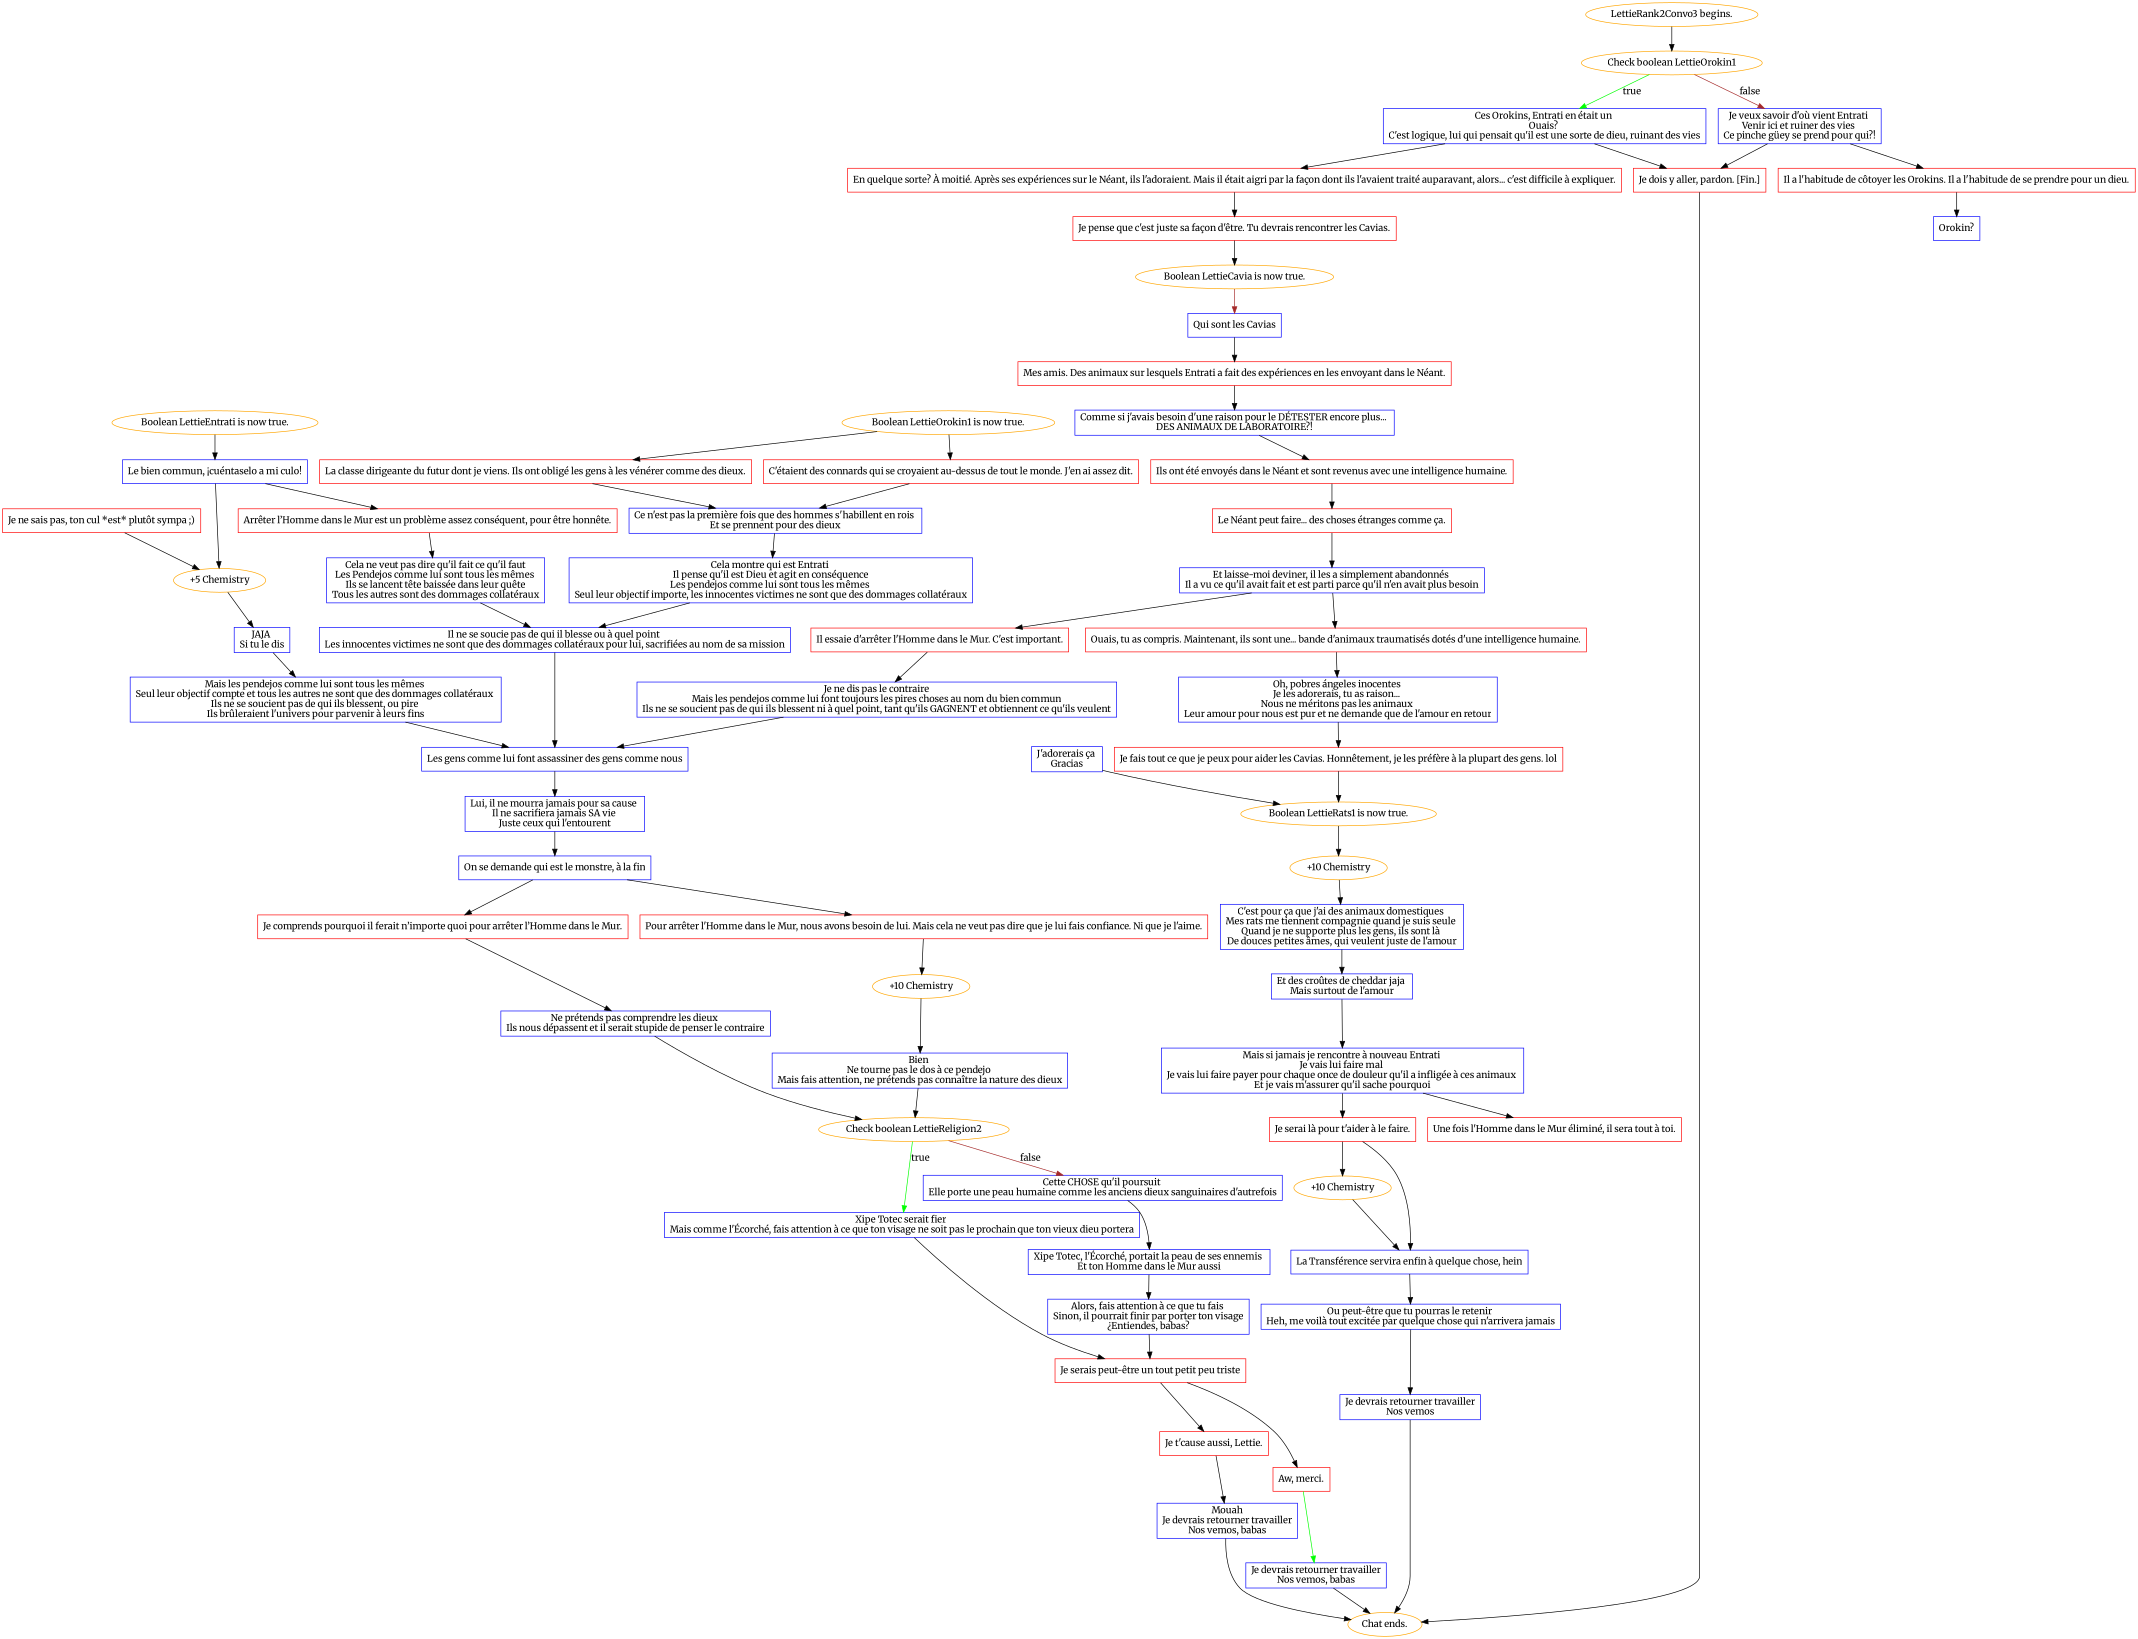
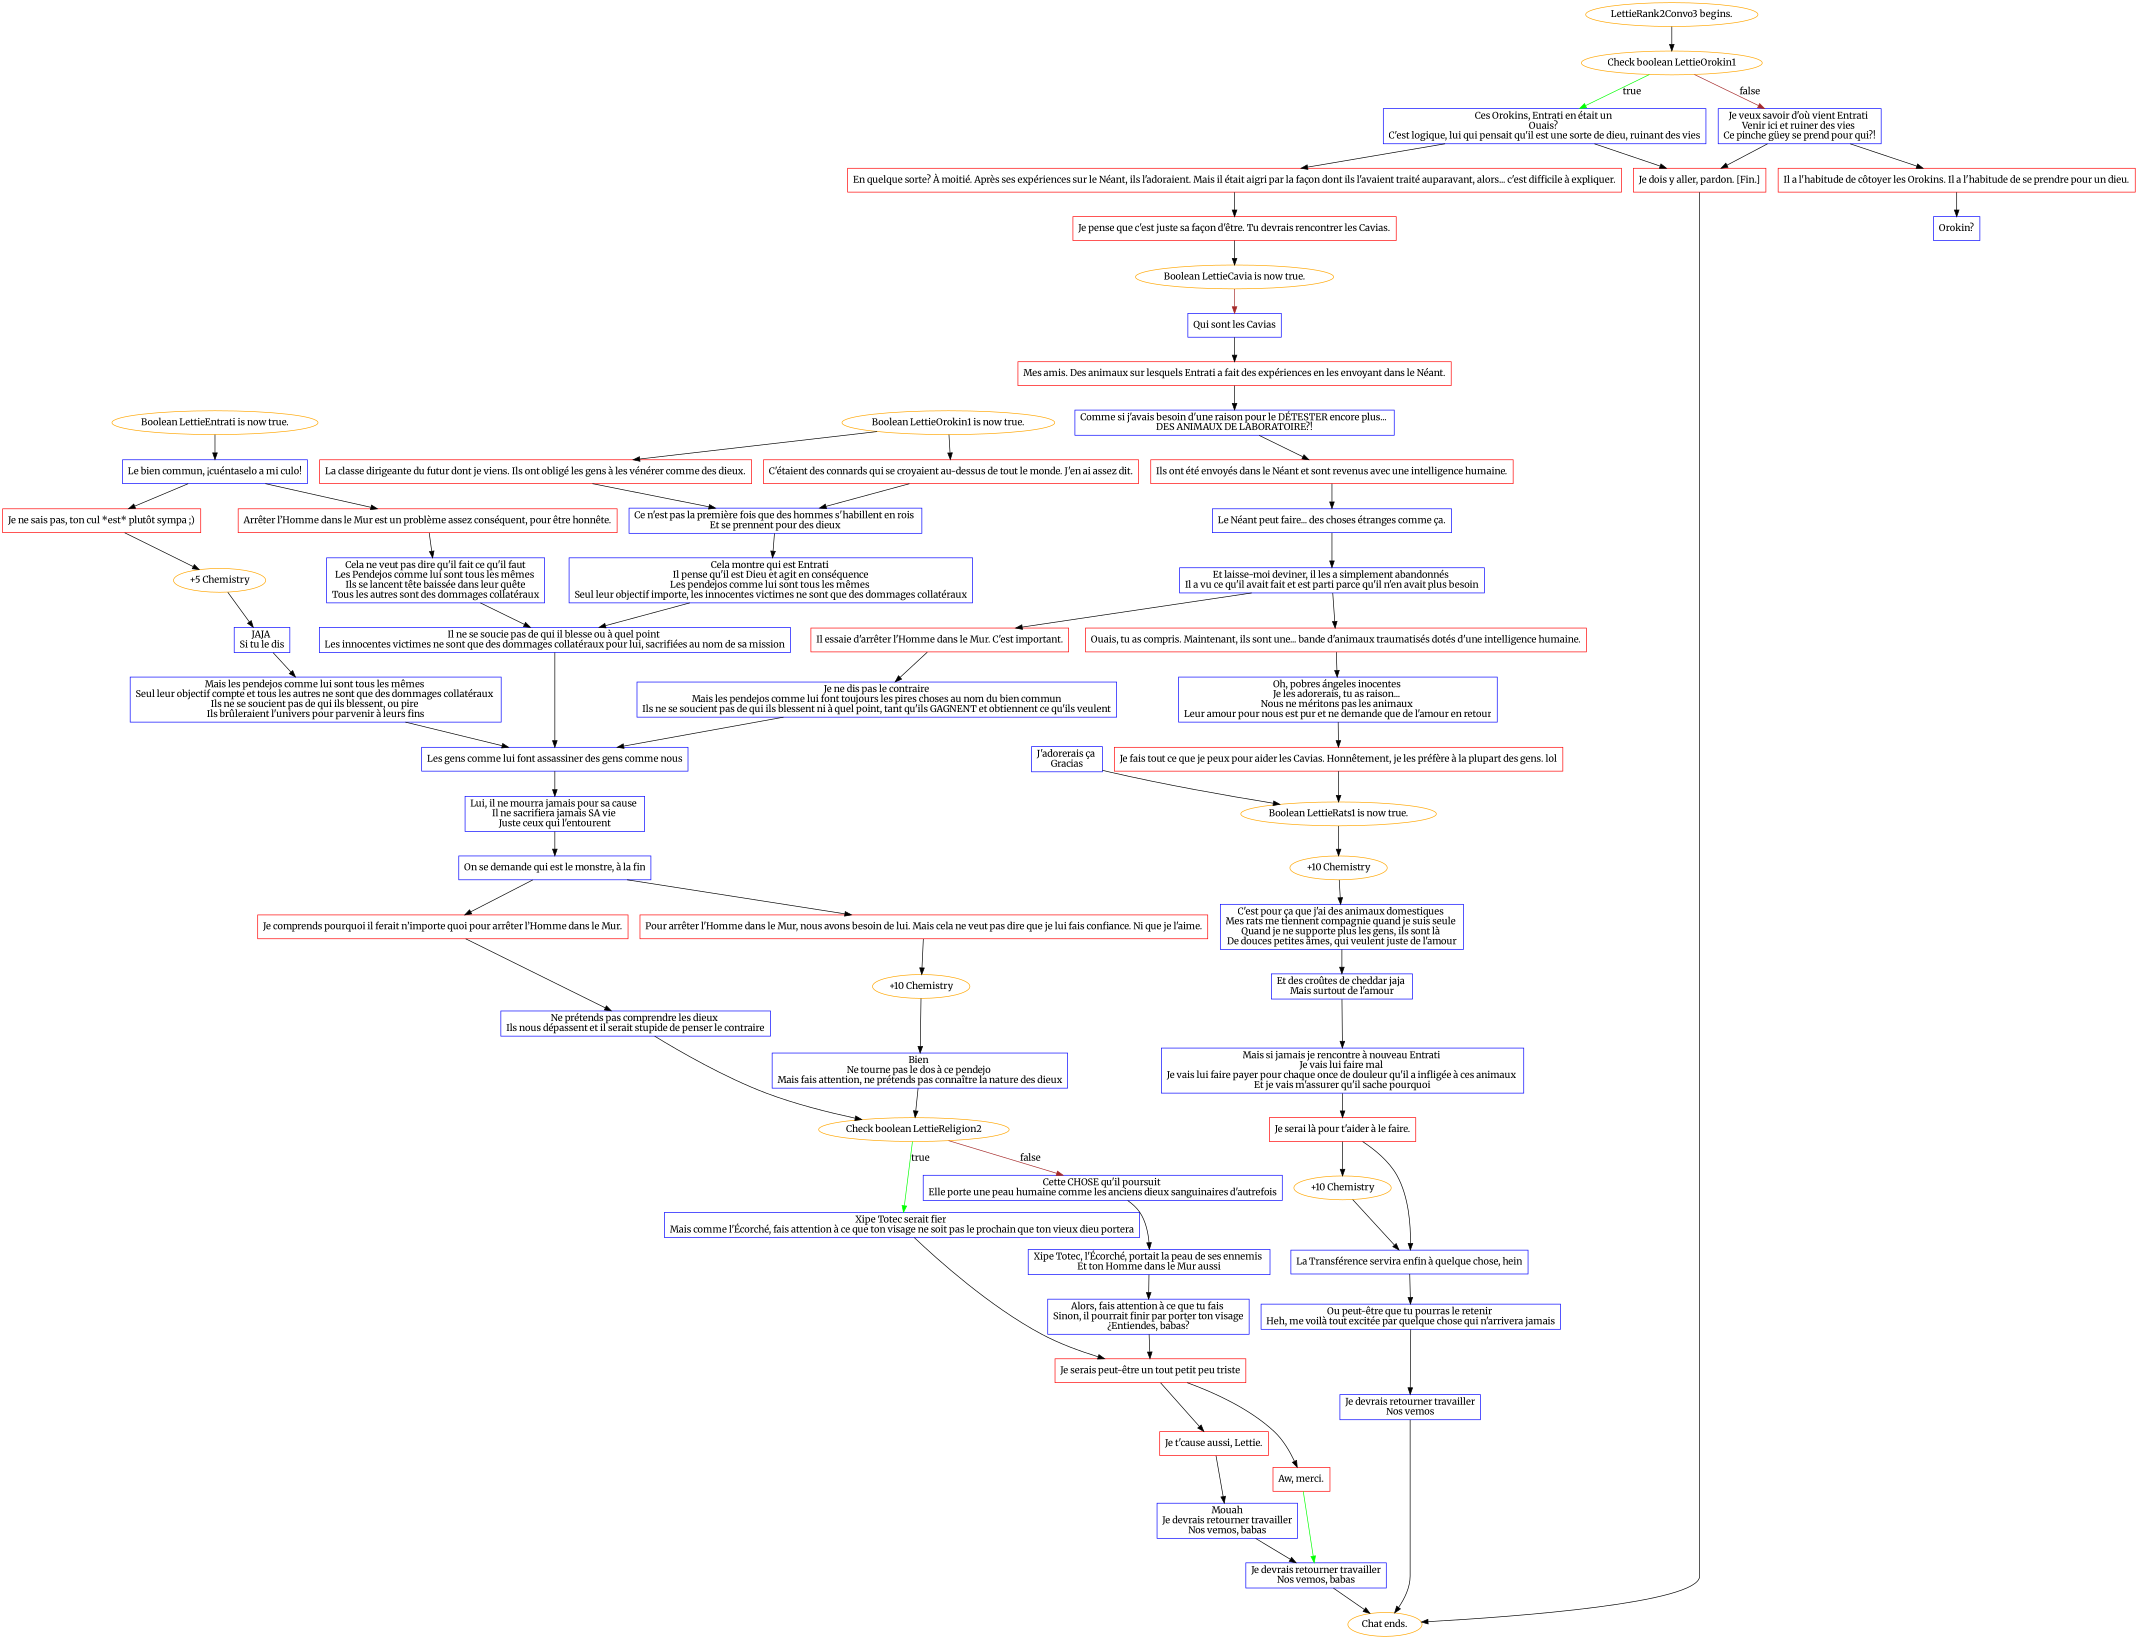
node "Le Néant peut faire... des choses étranges comme ça.": color red -> blue
edge "Le bien commun, ¡cuéntaselo a mi culo!" -> "+5 Chemistry": now "Le bien commun, ¡cuéntaselo a mi culo!" -> "Je ne sais pas, ton cul *est* plutôt sympa ;)"
node "Une fois l'Homme dans le Mur éliminé, il sera tout à toi.": removed
edge "Mouah Je devrais retourner travailler Nos vemos, babas" -> "Chat ends.": now "Mouah Je devrais retourner travailler Nos vemos, babas" -> "Je devrais retourner travailler Nos vemos, babas"
